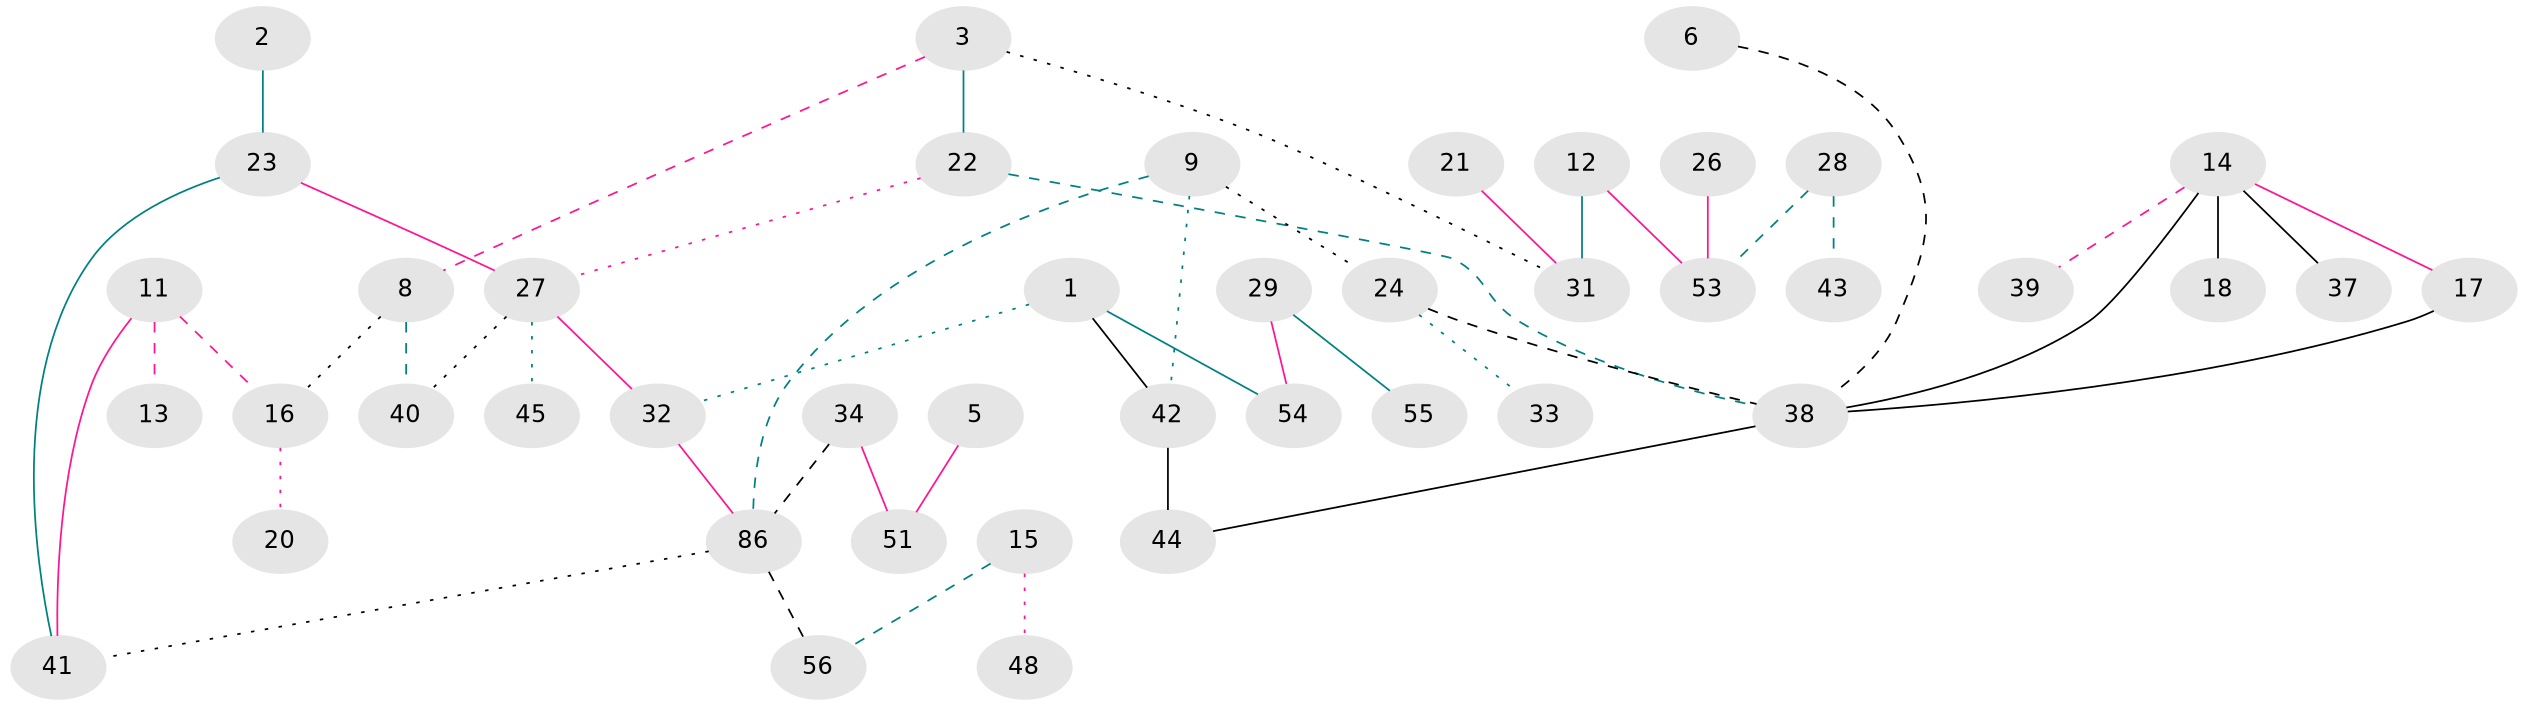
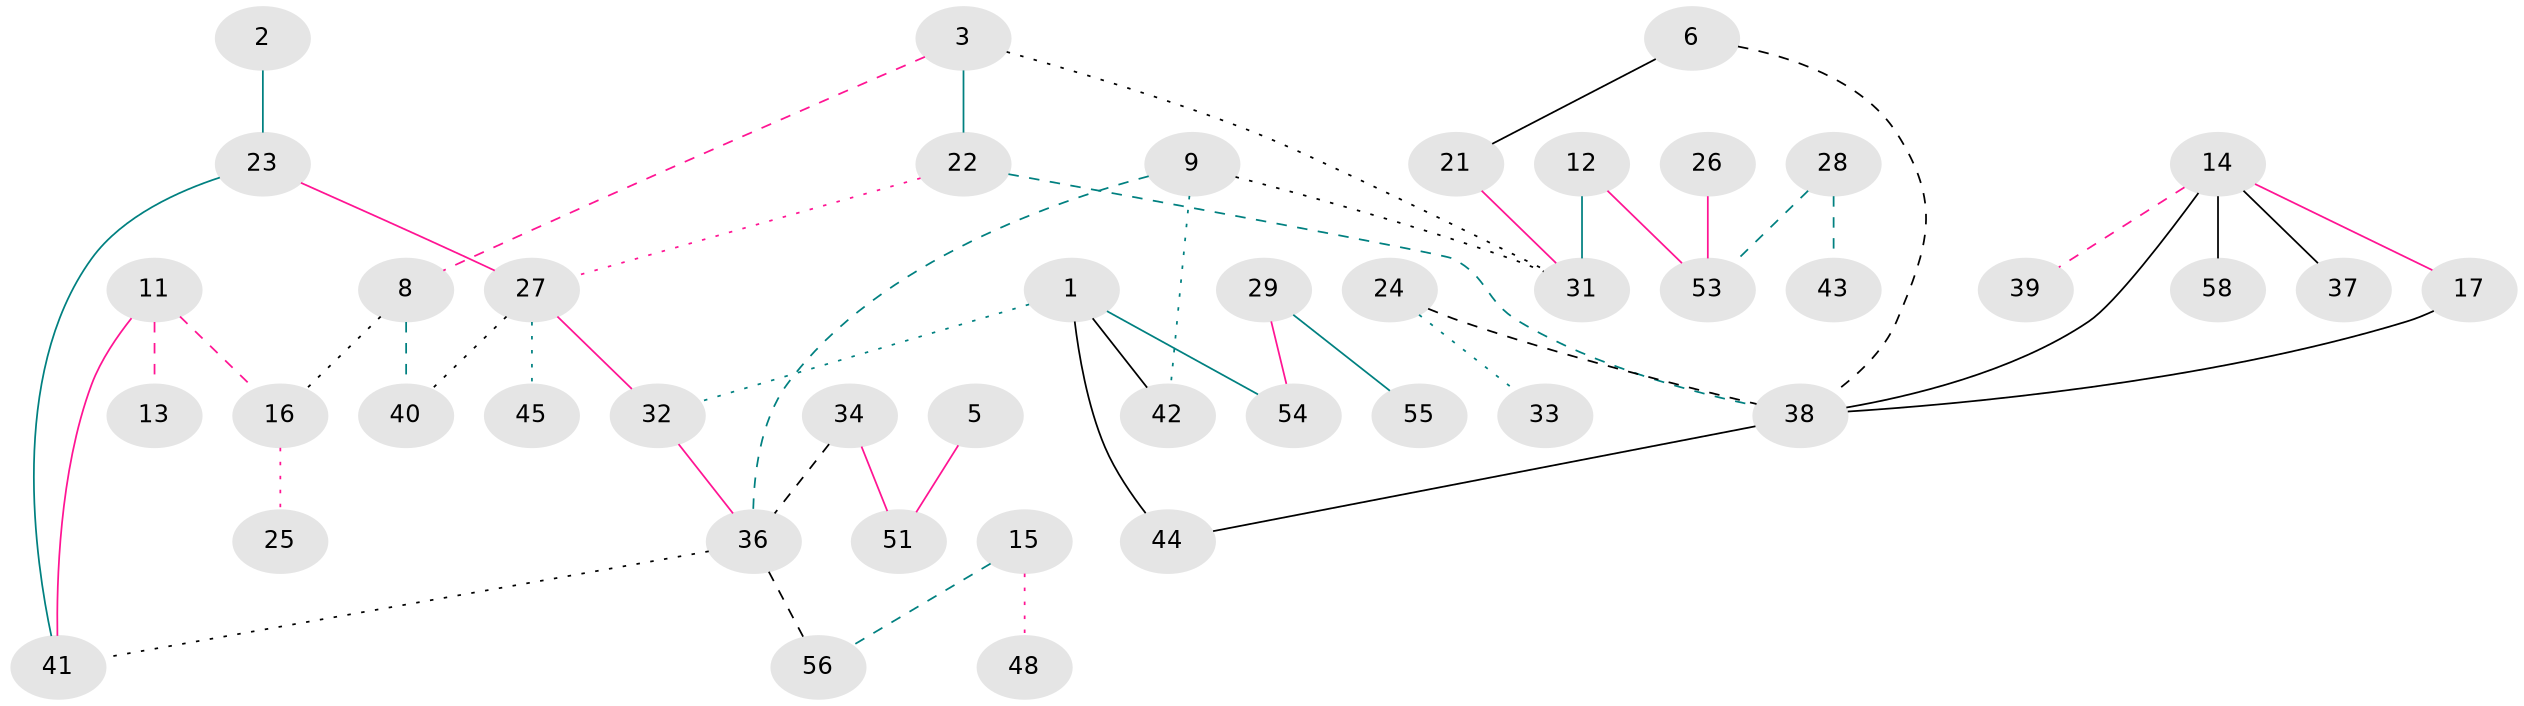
edge "6" -- "21": added
edge "9" -- "24": now "9" -- "31"
node "18": label "18" -> "58"
edge "42" -- "44": now "1" -- "44"
node "20": label "20" -> "25"
node "86": label "86" -> "36"
